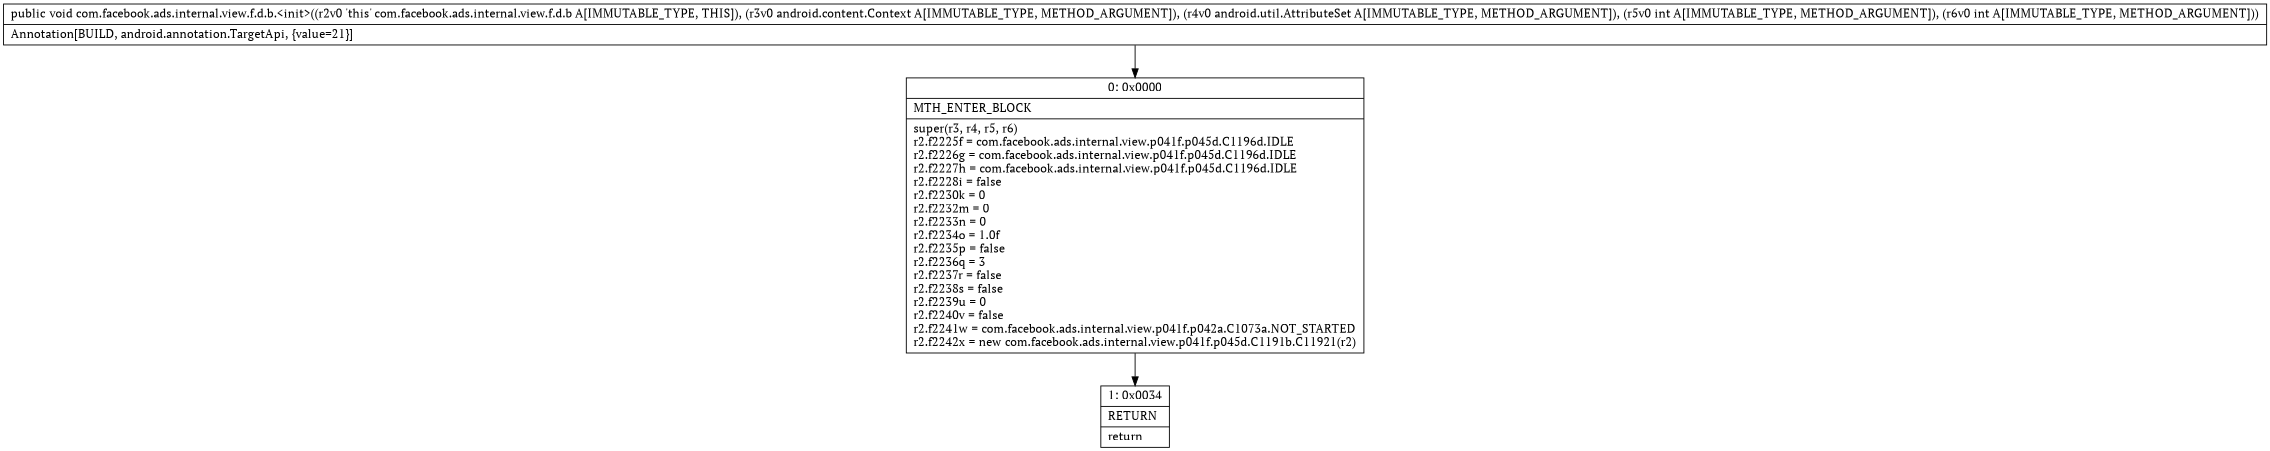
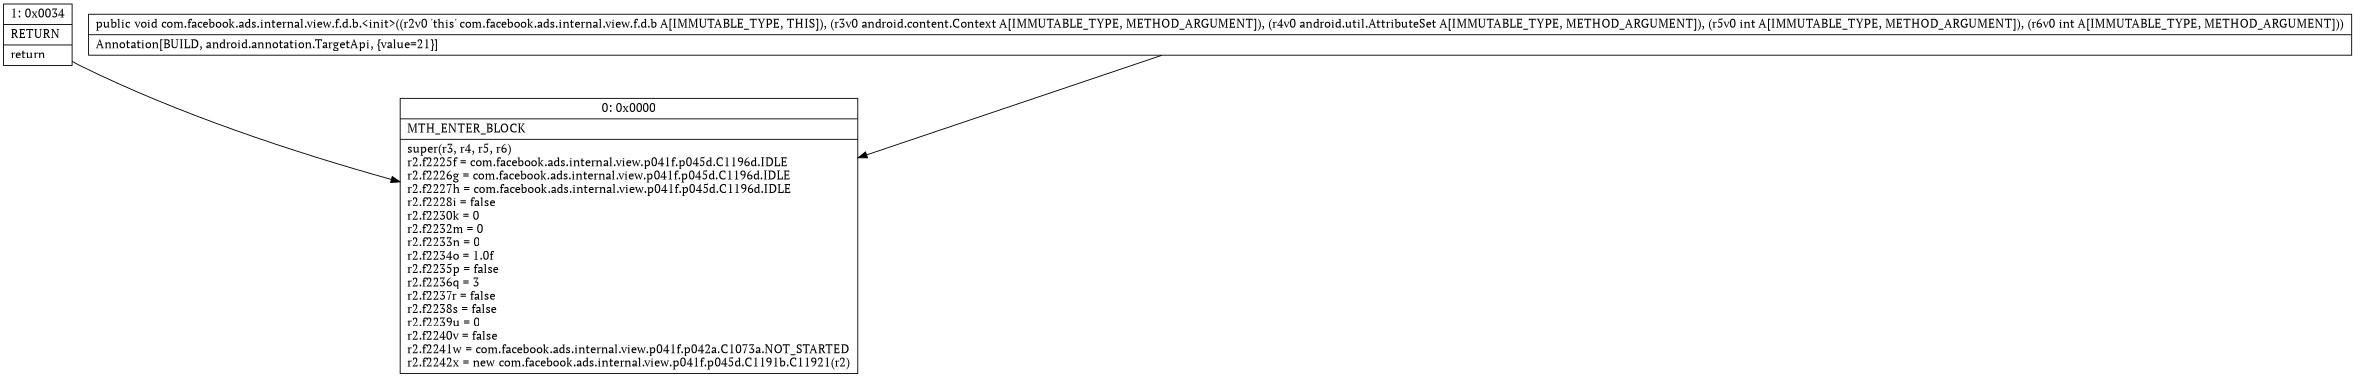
edge "0: 0x0000" -> "1: 0x0034": reversed
